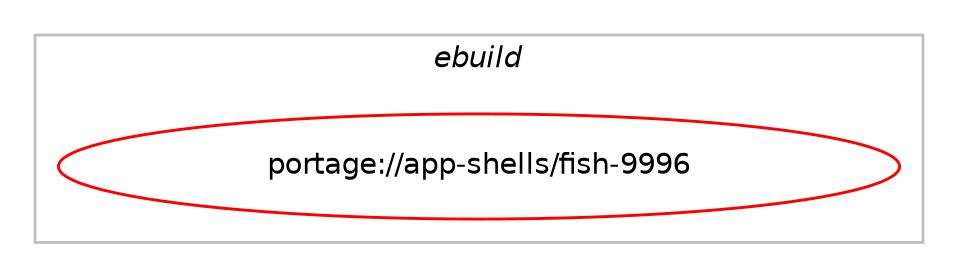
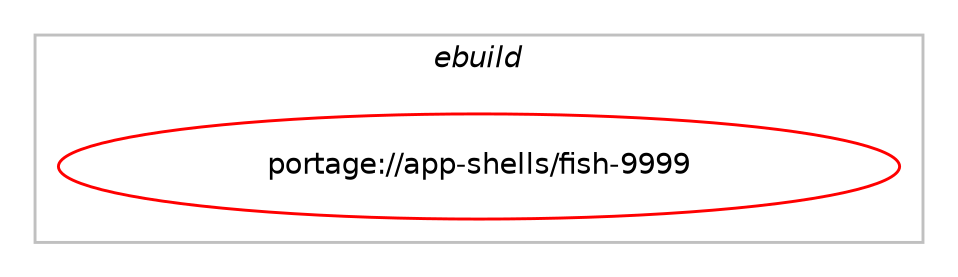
node "portage://app-shells/fish-9996": label "portage://app-shells/fish-9996" -> "portage://app-shells/fish-9999"
